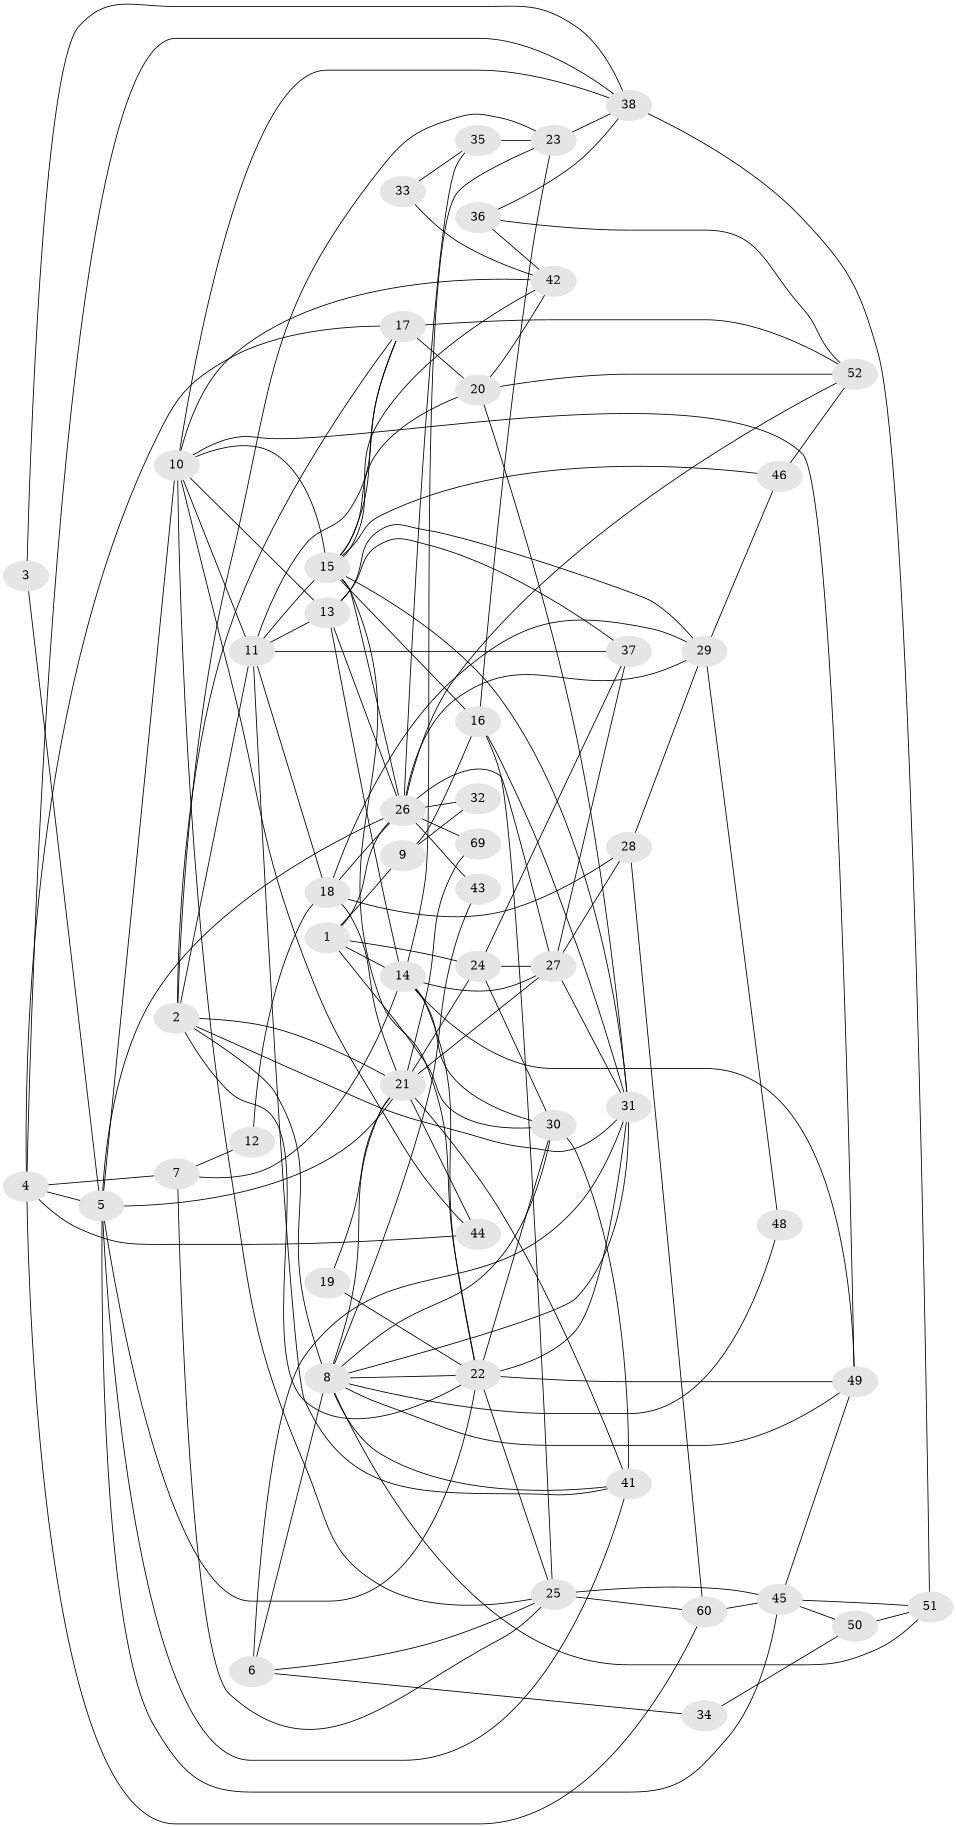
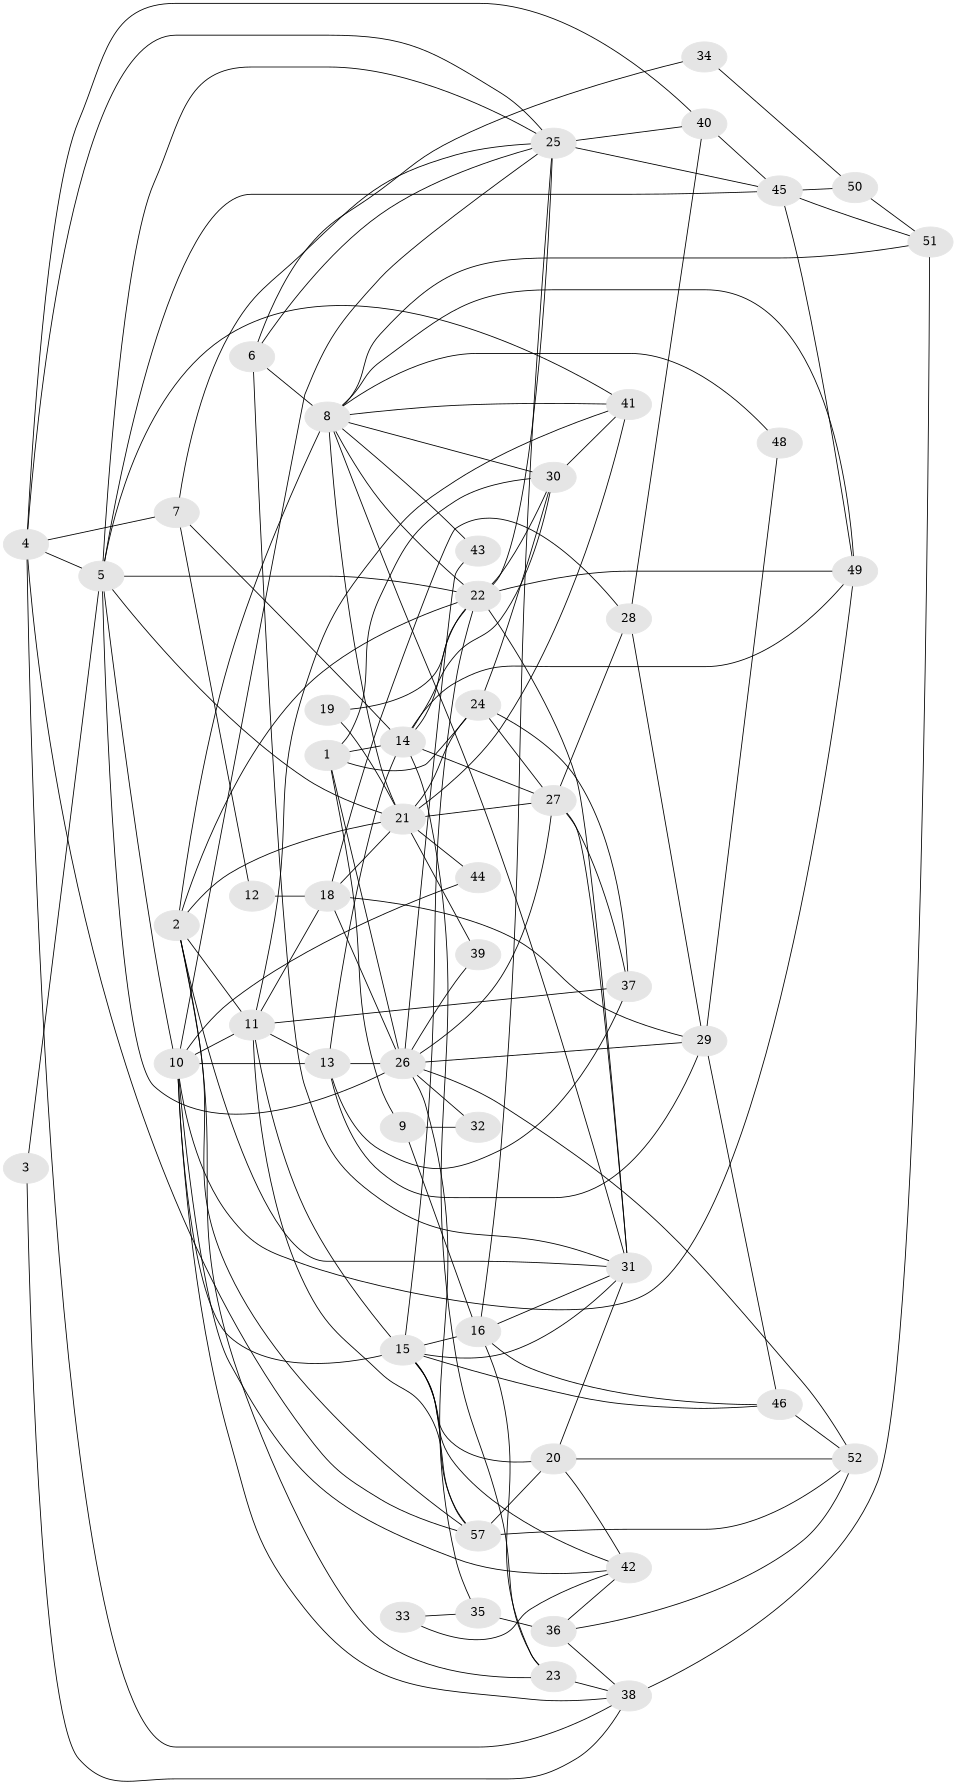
edge "35" -- "23": now "35" -- "36"
edge "25" -- "5": added
node "17": label "17" -> "57"
edge "15" -- "26": removed
node "69": label "69" -> "39"
edge "4" -- "44": now "4" -- "25"
edge "16" -- "46": added
node "60": label "60" -> "40"
